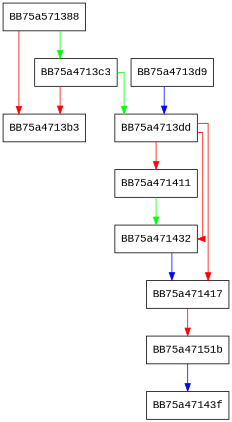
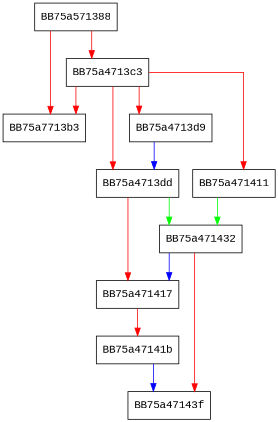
edge "BB75a571388" -> "BB75a4713c3": color green -> red
edge "BB75a4713c3" -> "BB75a4713dd": color green -> red
edge "BB75a4713c3" -> "BB75a4713d9": added
node "BB75a4713b3": label "BB75a4713b3" -> "BB75a7713b3"
edge "BB75a4713dd" -> "BB75a471411": now "BB75a4713c3" -> "BB75a471411"
edge "BB75a4713dd" -> "BB75a471432": color red -> green
edge "BB75a471432" -> "BB75a47143f": added
node "BB75a47151b": label "BB75a47151b" -> "BB75a47141b"
